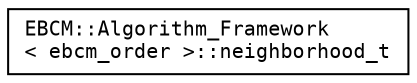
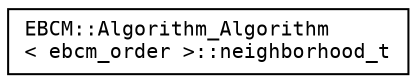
node "EBCM::Algorithm_Framework < ebcm_order >::neighborhood_t": label "EBCM::Algorithm_Framework < ebcm_order >::neighborhood_t" -> "EBCM::Algorithm_Algorithm < ebcm_order >::neighborhood_t"
